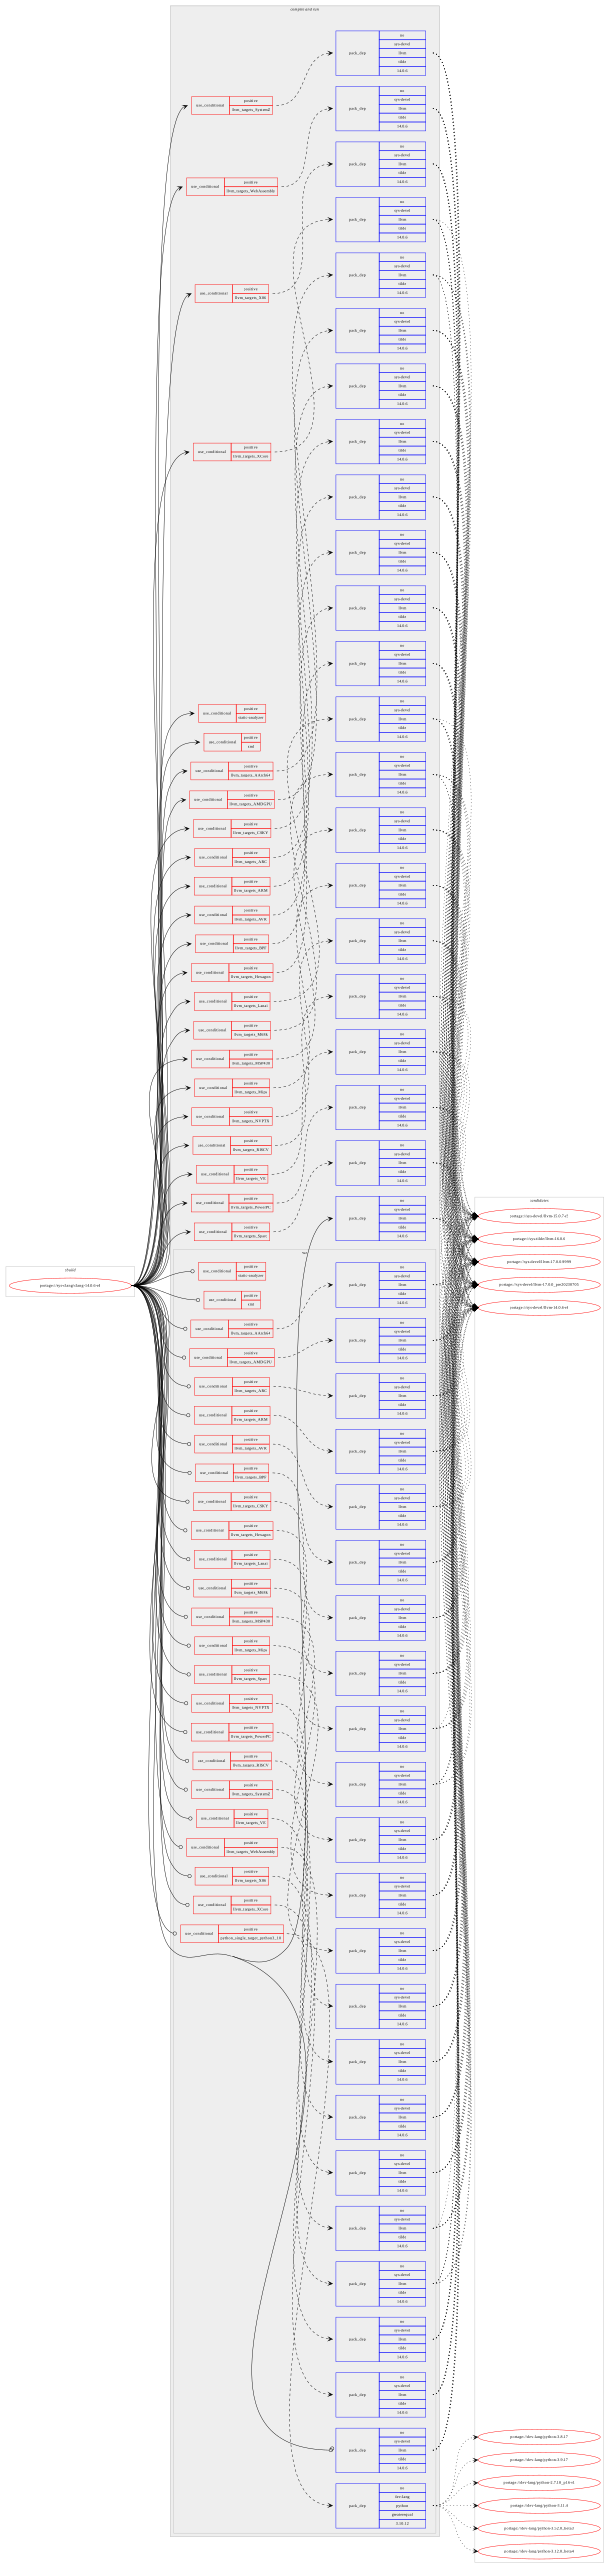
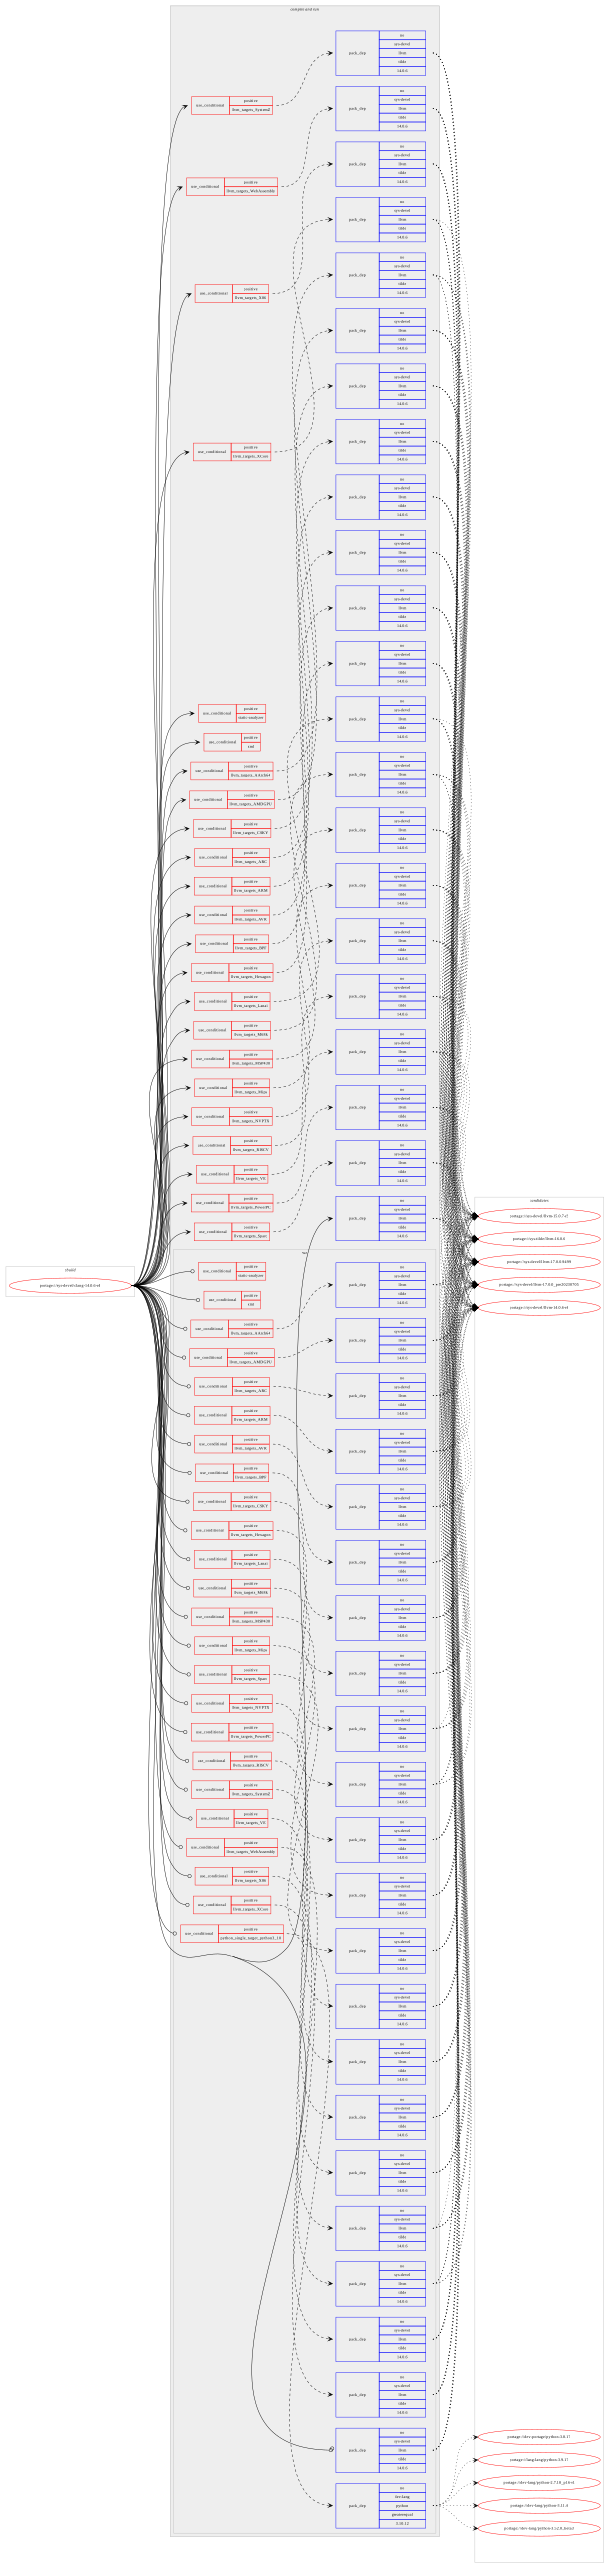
node "portage://sys-devel/llvm-17.0.0.9999": label "portage://sys-devel/llvm-17.0.0.9999" -> "portage://sys-devel/llvm-17.0.0.9499"
node "portage://sys-clang/clang-14.0.6-r4": label "portage://sys-clang/clang-14.0.6-r4" -> "portage://sys-devel/clang-14.0.6-r4"
node "portage://dev-lang/python-3.8.17": label "portage://dev-lang/python-3.8.17" -> "portage://dev-portage/python-3.8.17"
node "portage://dev-lang/python-3.9.17": label "portage://dev-lang/python-3.9.17" -> "portage://lang-lang/python-3.9.17"
node "portage://dev-lang/python-3.12.0_beta4": removed
